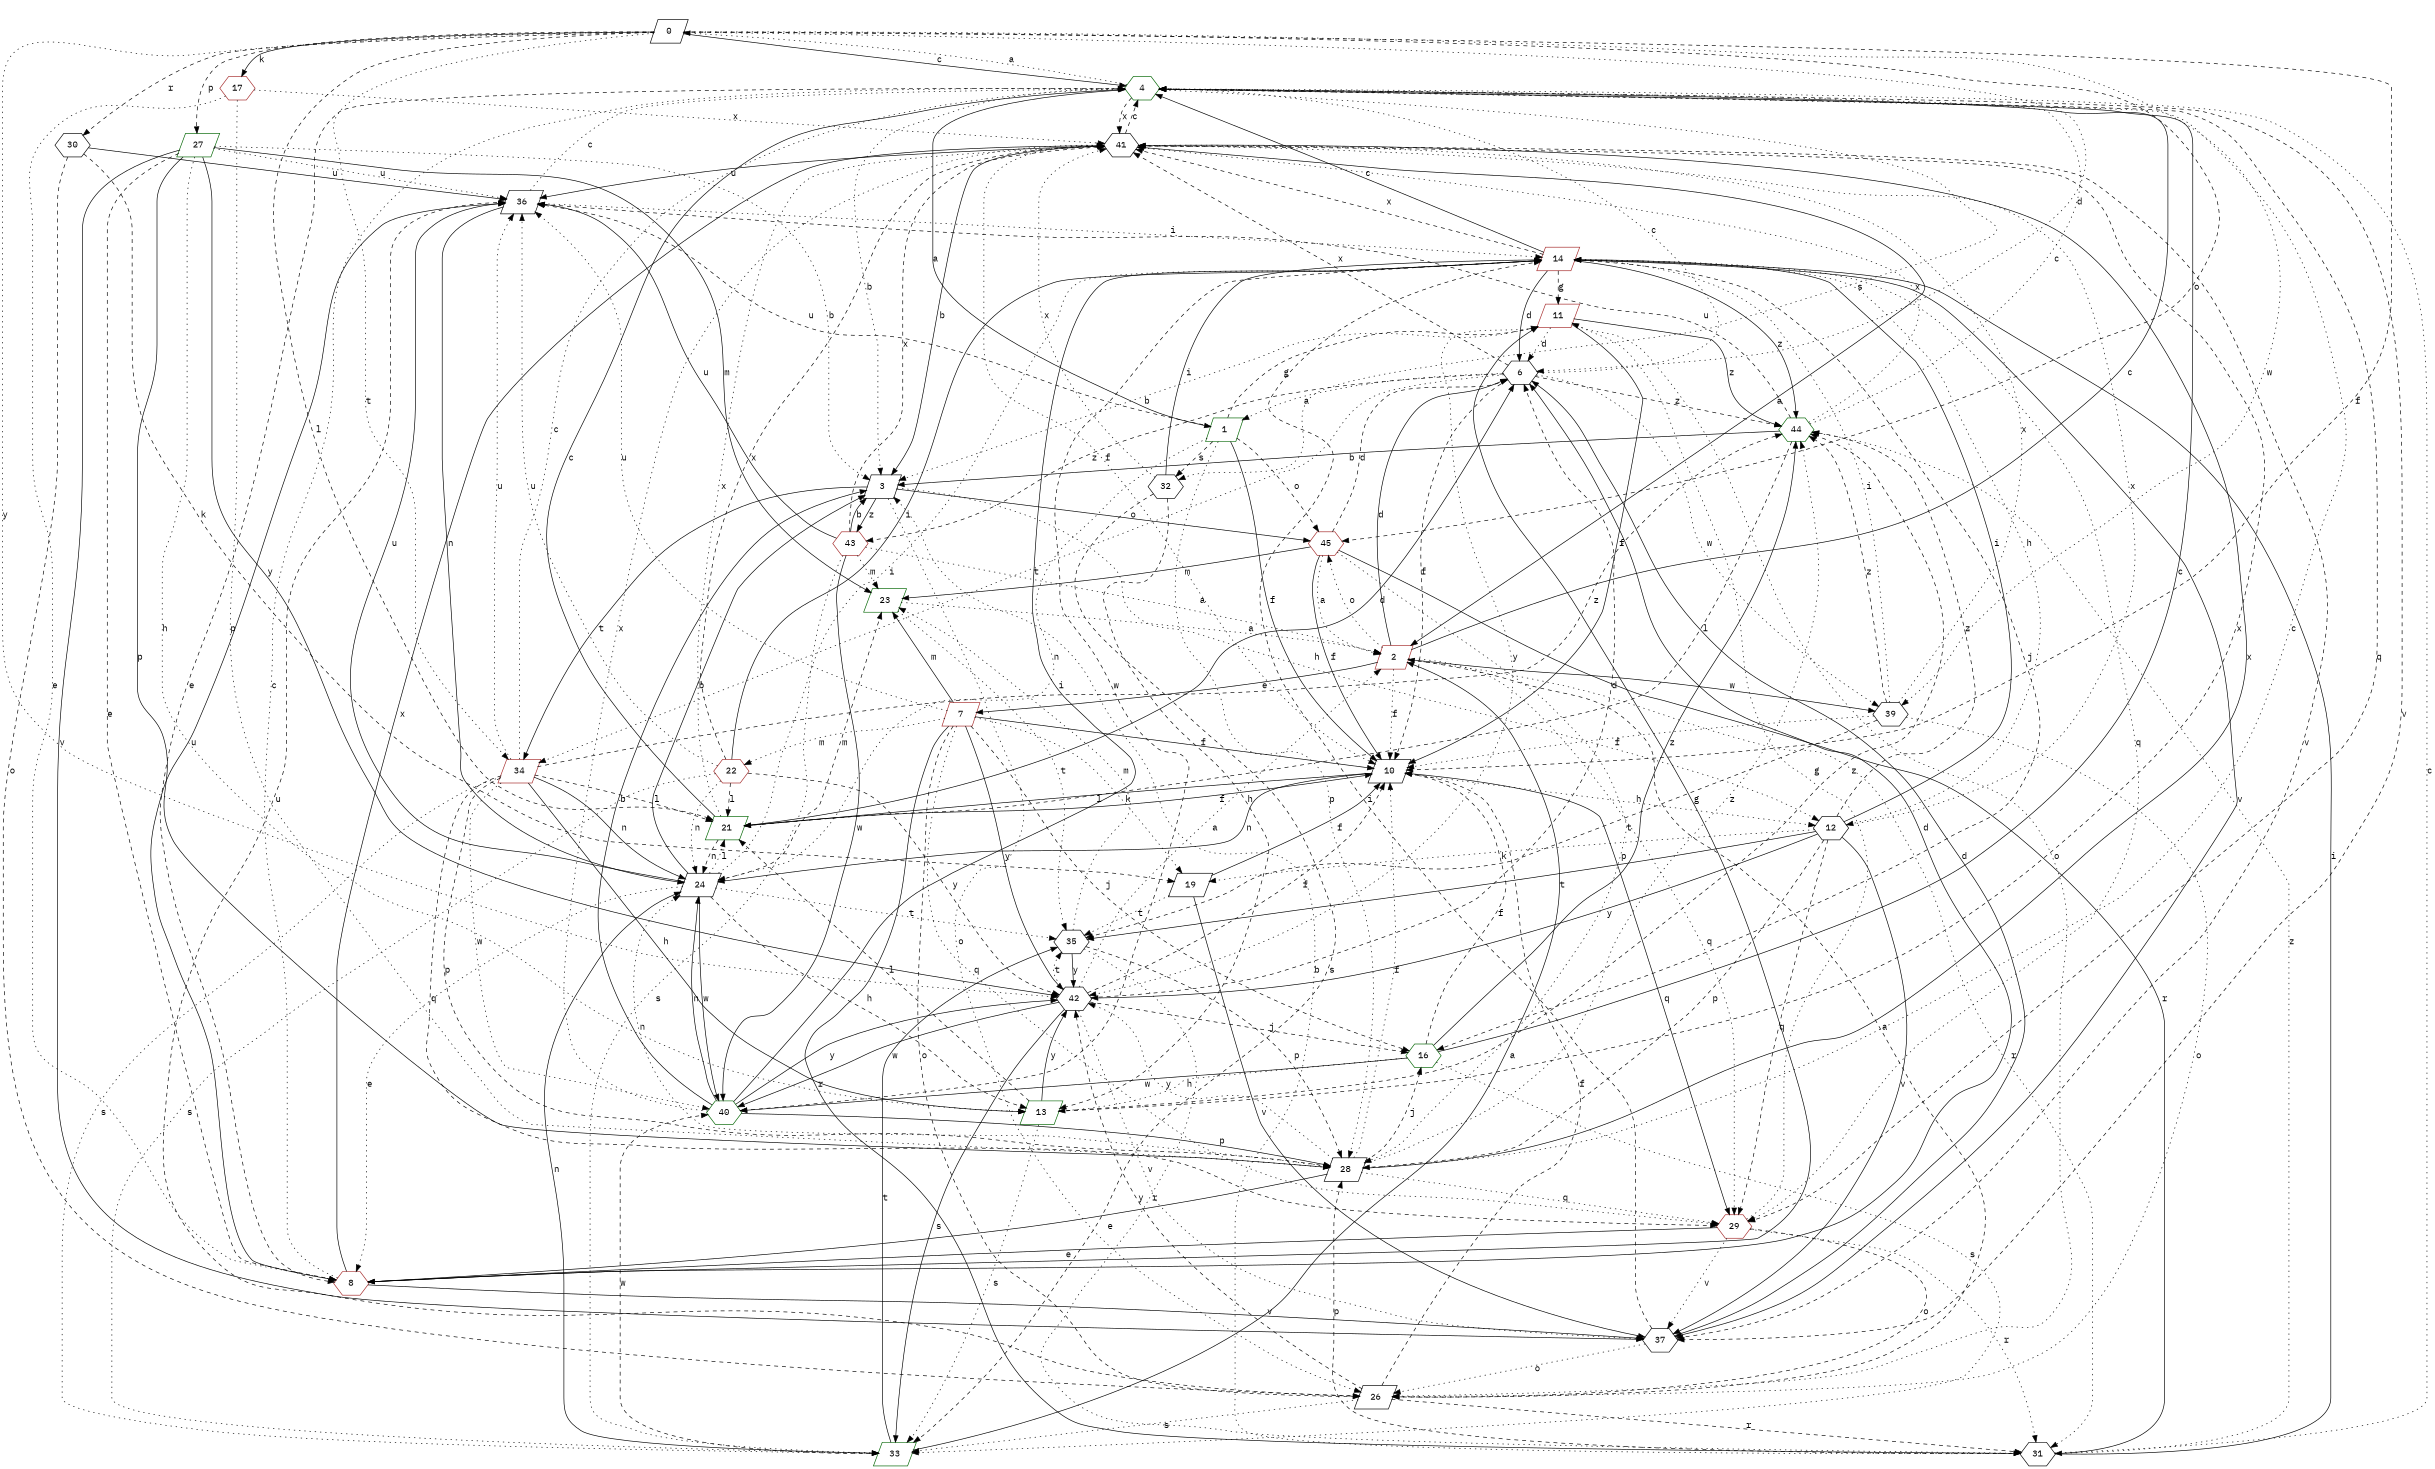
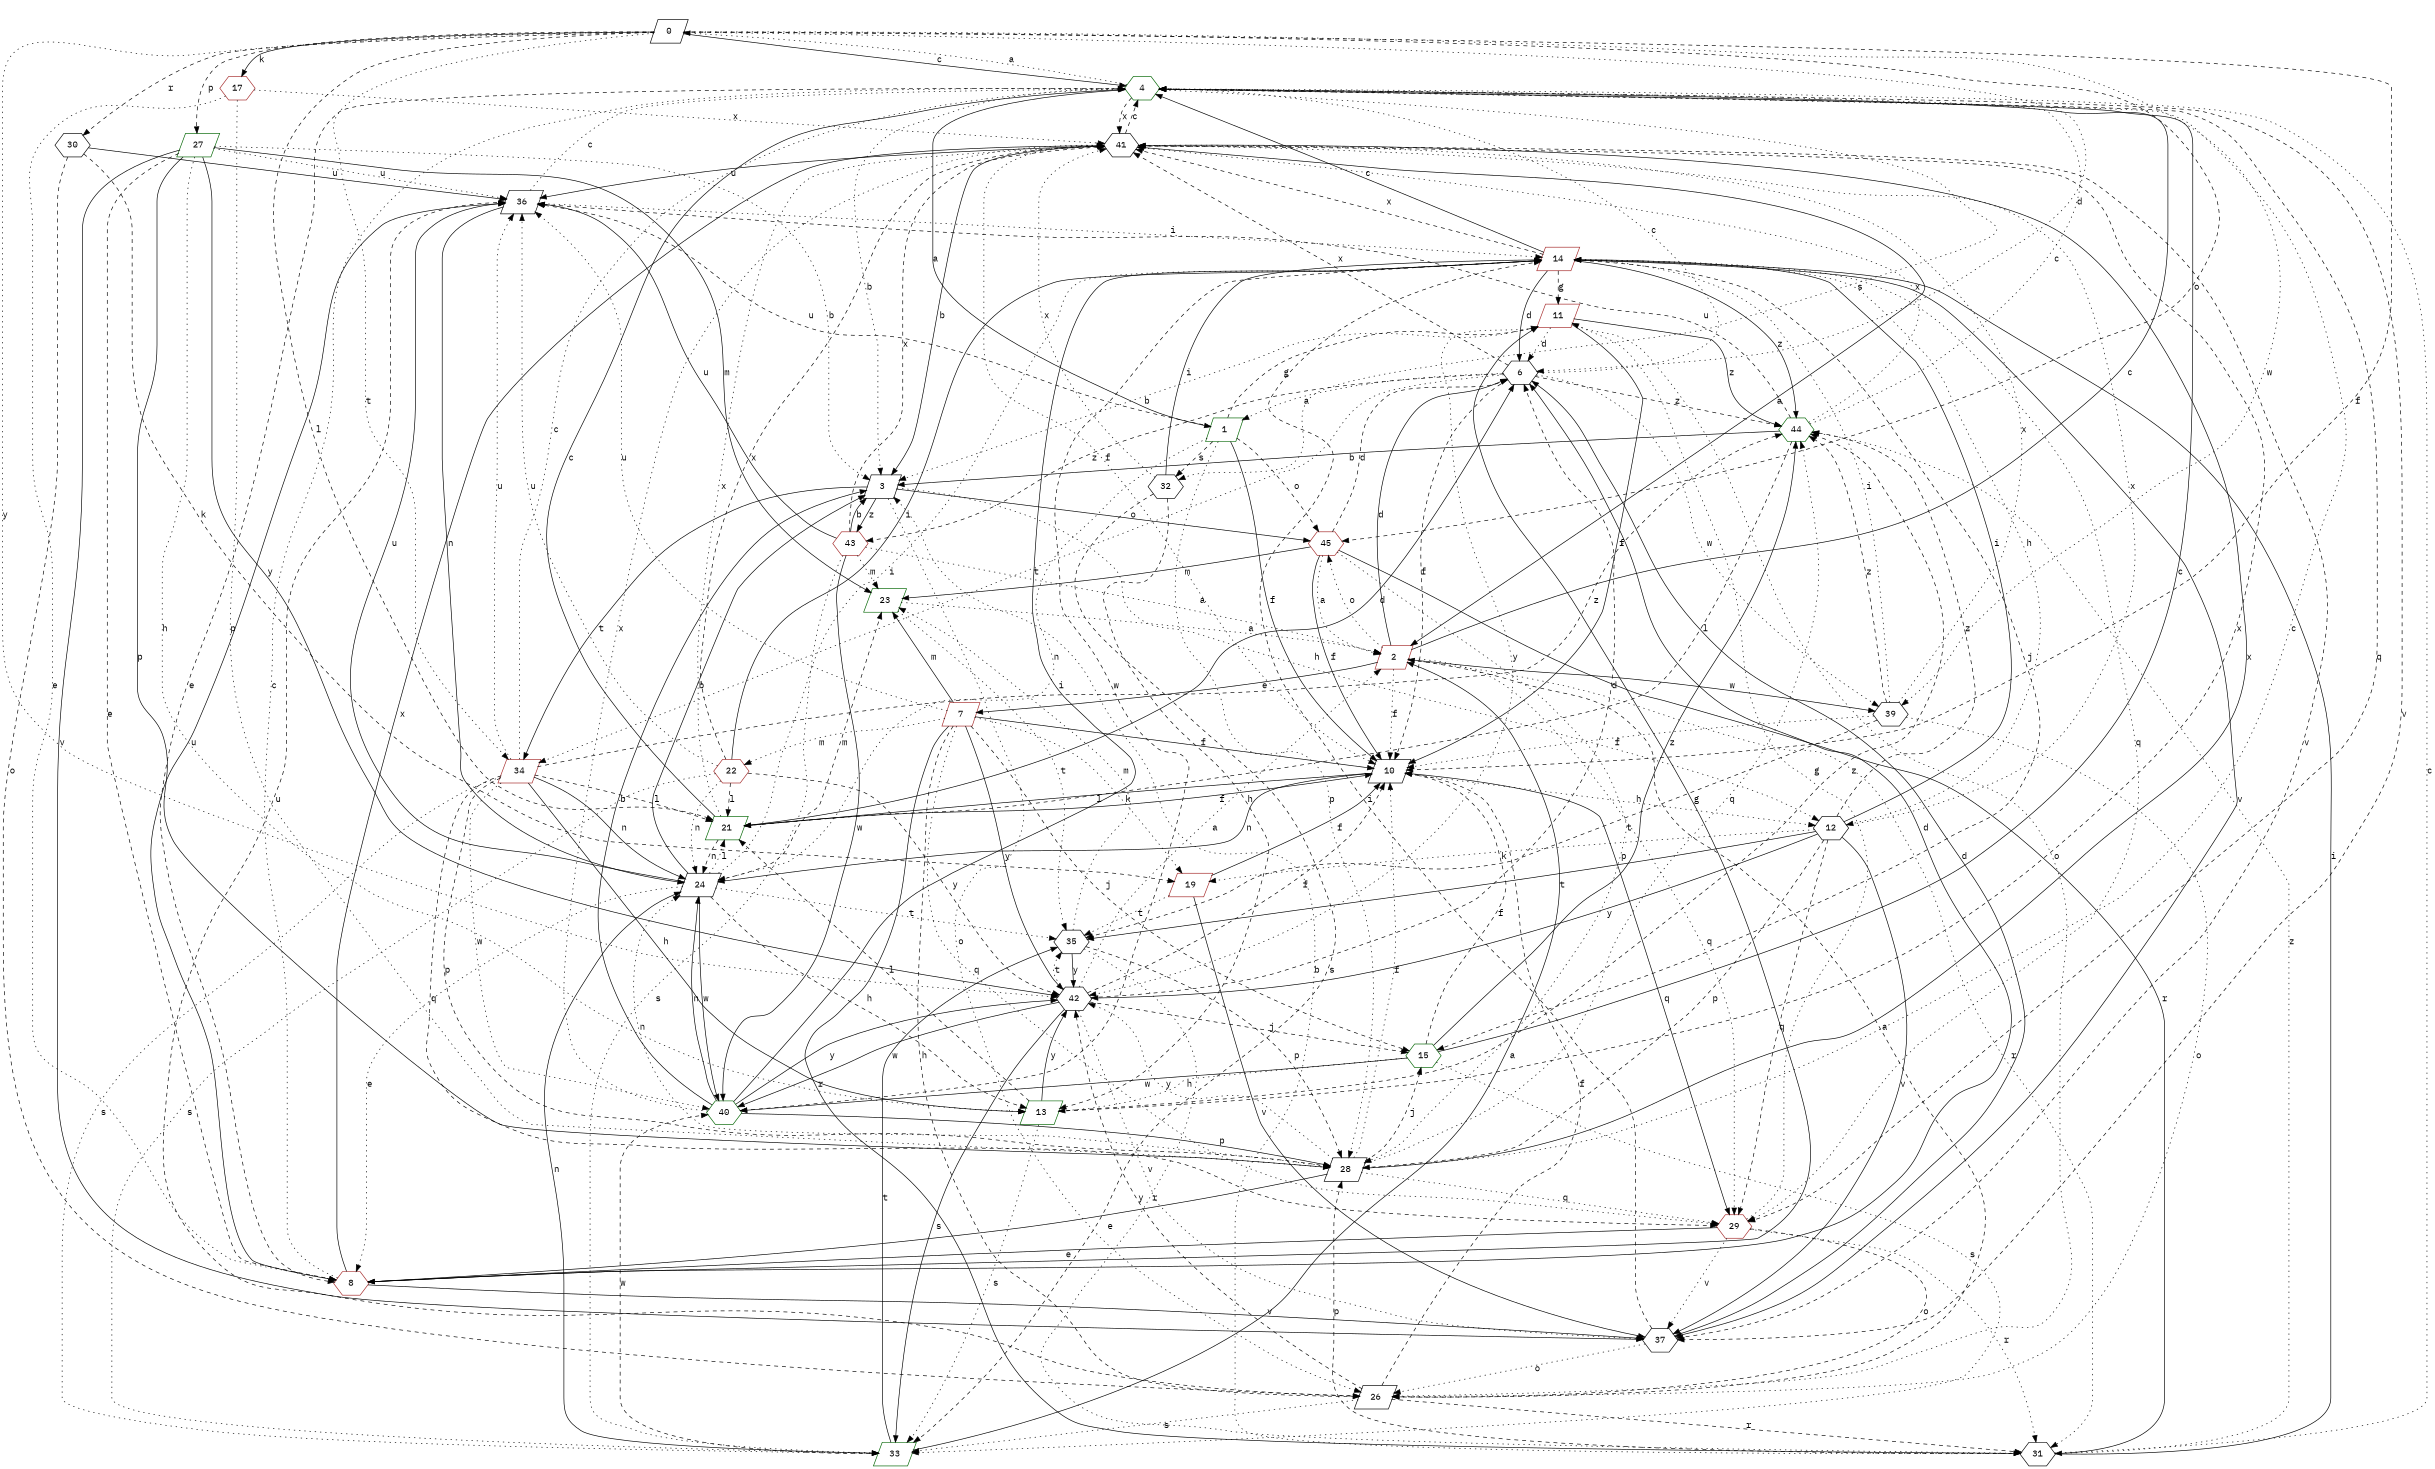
edge "28" -> "44": label "z" -> "q"
node "19": color black -> brown
edge "7" -> "26": label "o" -> "h"
node "16": label "16" -> "15"
